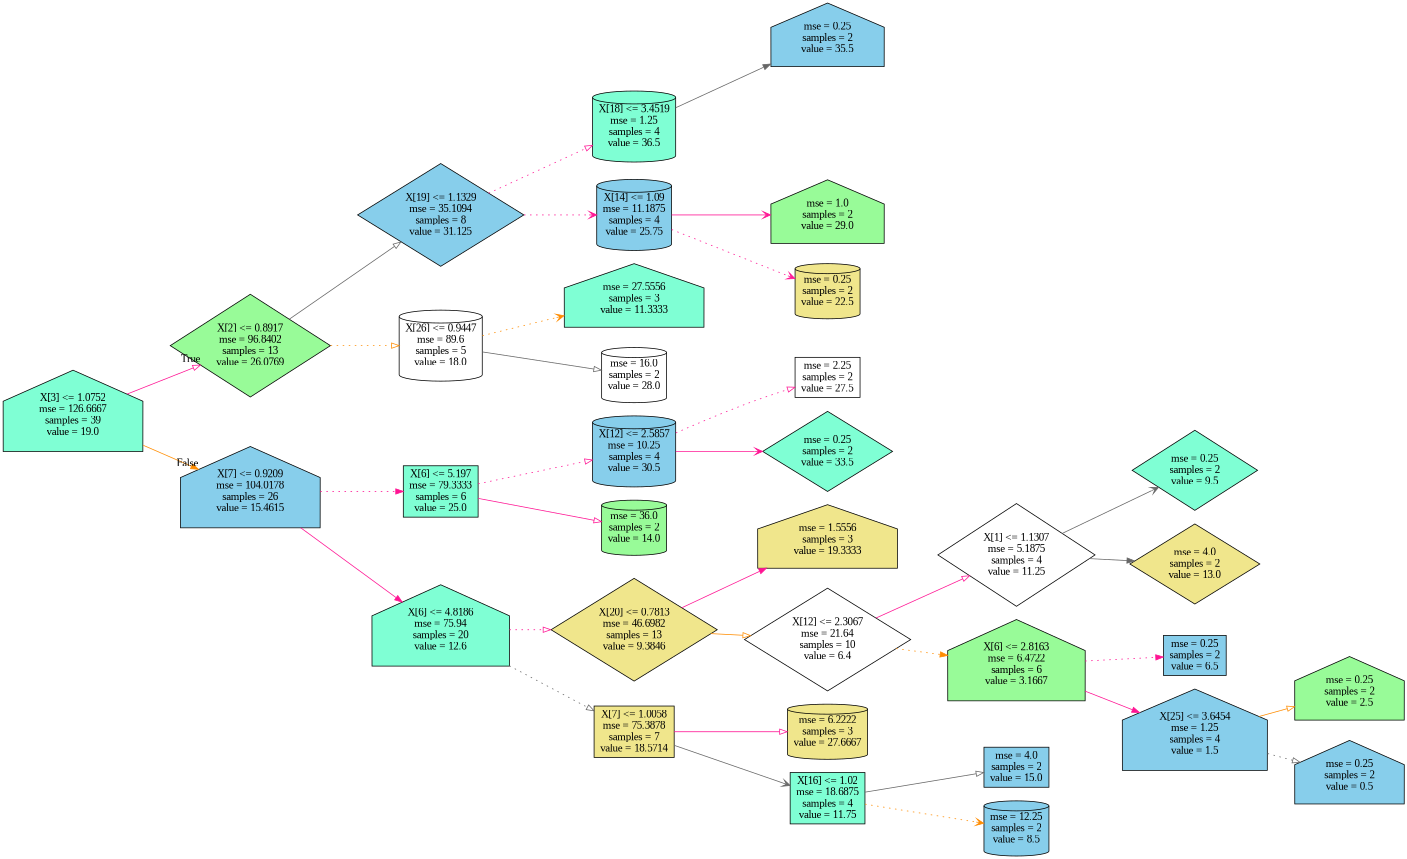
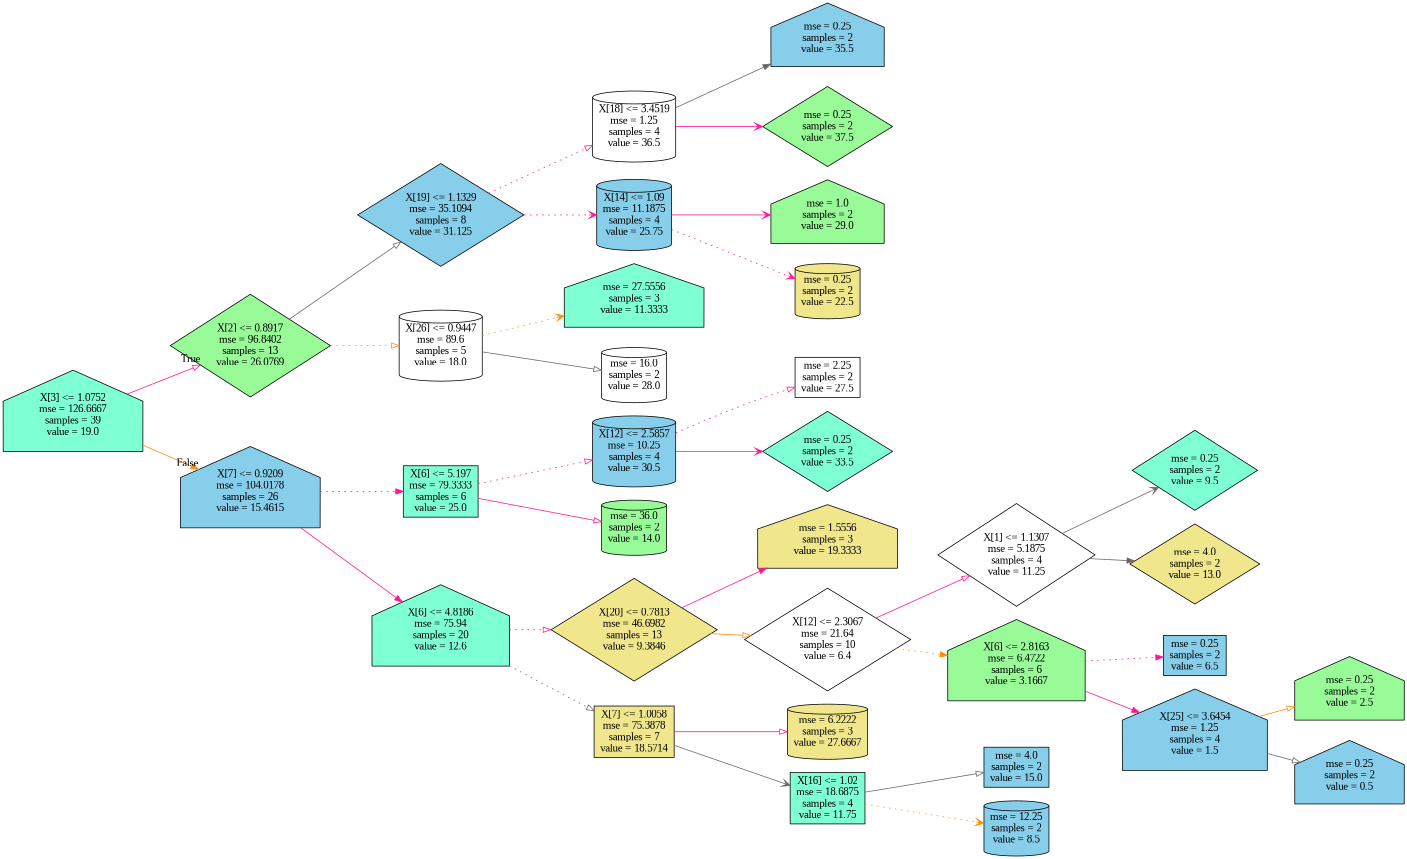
node "X[18] <= 3.4519 mse = 1.25 samples = 4 value = 36.5": fillcolor aquamarine -> white
node "mse = 0.25 samples = 2 value = 37.5": added
edge "X[25] <= 3.6454 mse = 1.25 samples = 4 value = 1.5" -> "mse = 0.25 samples = 2 value = 0.5": style dotted -> solid
